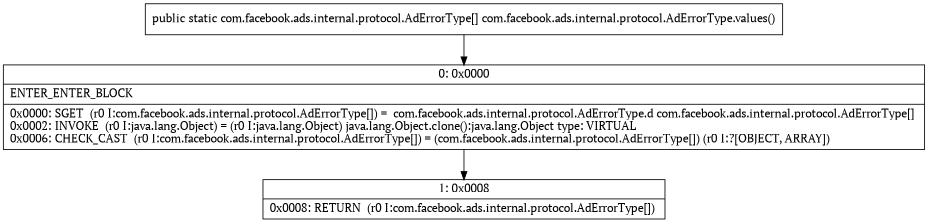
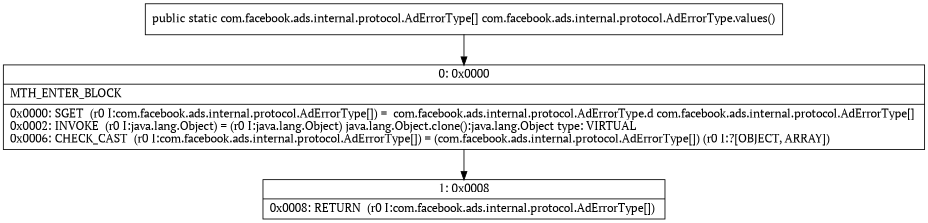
node "0: 0x0000": text "ENTER_ENTER_BLOCK" -> "MTH_ENTER_BLOCK"
